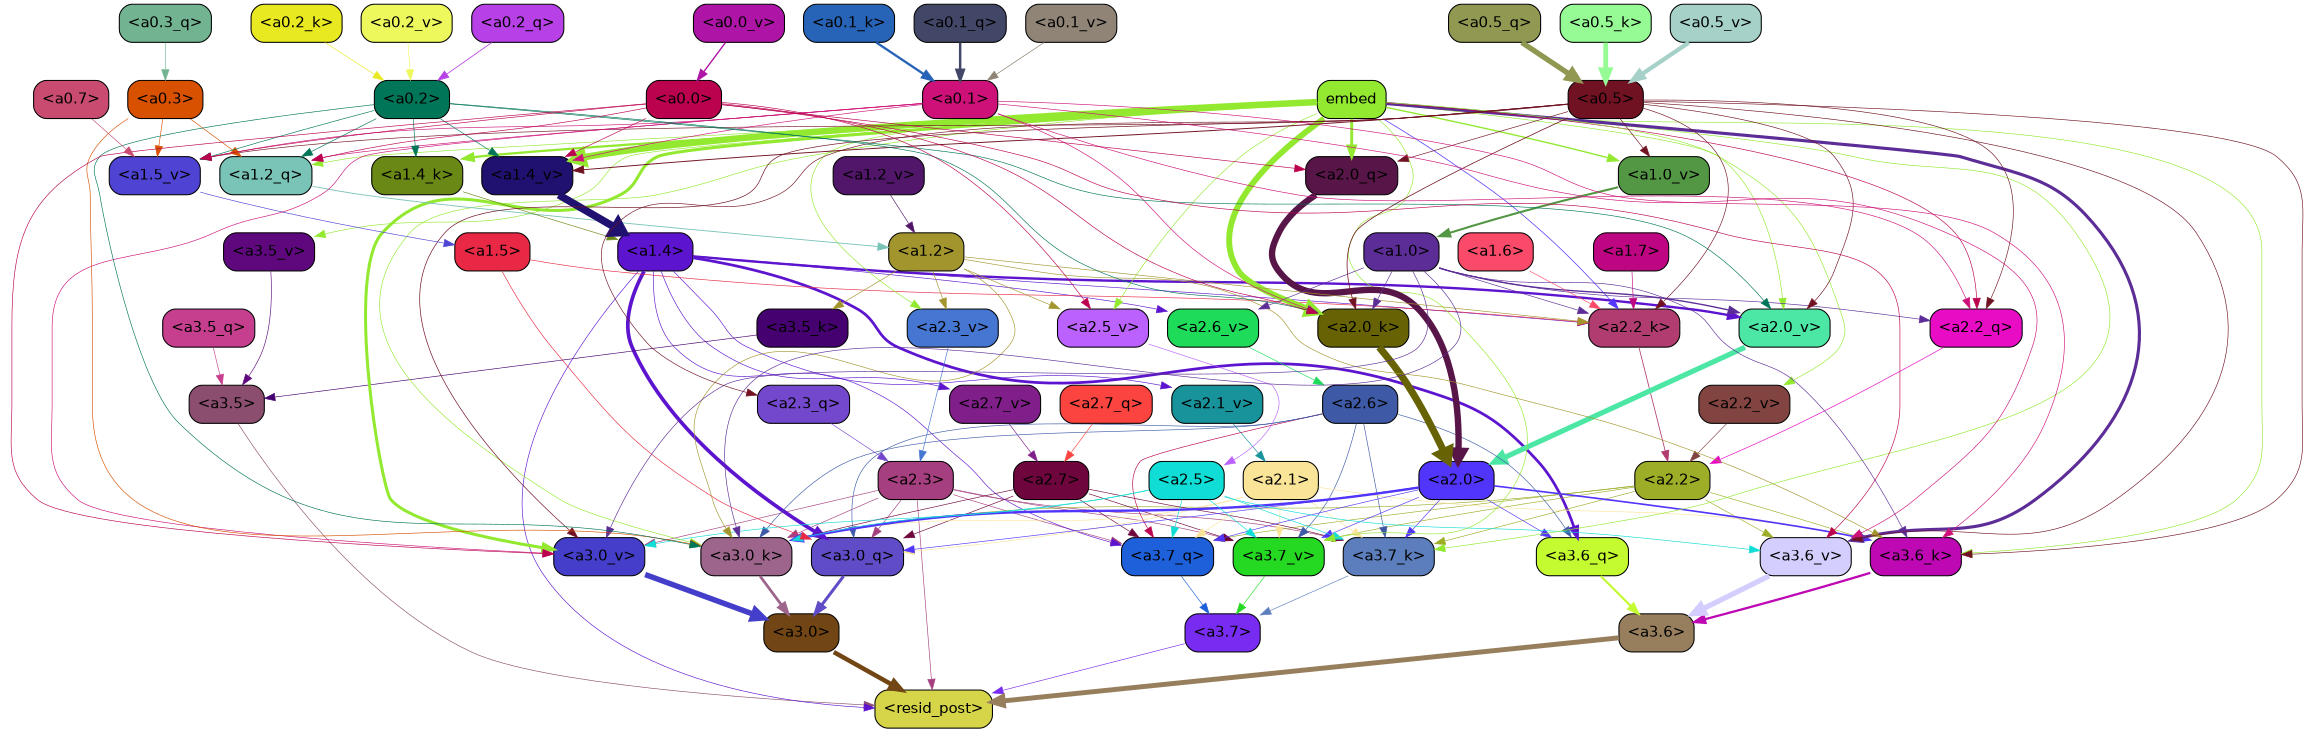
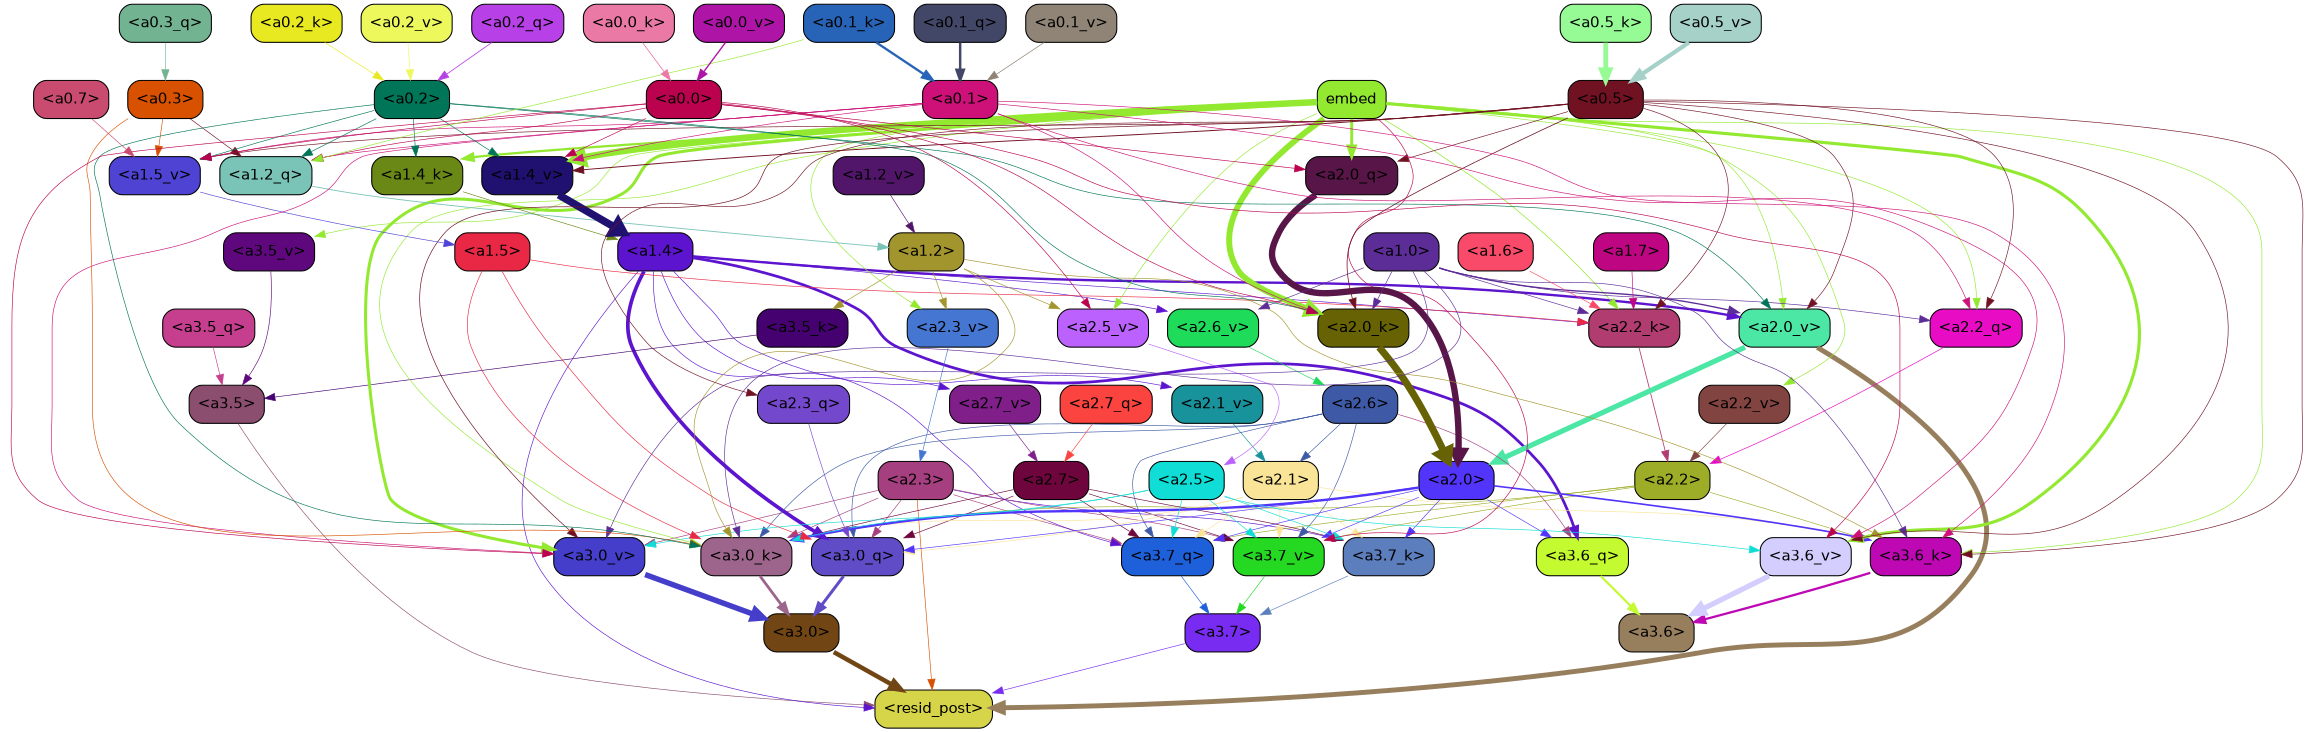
node "<a0.0_k>": added
node "<a0.5_q>": removed
edge "embed" -> "<a1.2_q>": now "<a0.1_k>" -> "<a1.2_q>"
edge "<a0.3>" -> "<a1.2_q>": color #d75101 -> #711223
edge "embed" -> "<a2.2_q>": color #bb024e -> #92e930
edge "embed" -> "<a3.6_v>": color #5c2c97 -> #92e930
node "<a1.0_v>": removed
edge "embed" -> "<a2.2_k>": color #5135fb -> #92e930
edge "embed" -> "<a3.7_k>": removed
edge "<a1.2>" -> "<a2.2_k>": removed
edge "embed" -> "<a3.7_v>": color #92e930 -> #bb024e
edge "<a1.5>" -> "<a3.0_k>": added
edge "<a2.3_q>" -> "<a2.3>": now "<a2.3_q>" -> "<a3.0_q>"
edge "<a2.6>" -> "<a3.7_q>": color #bb024e -> #3e5aa7
edge "<a2.6>" -> "<a3.6_q>": color #3e5aa7 -> #a53f7f
edge "<a2.6>" -> "<a3.7_k>": now "<a2.6>" -> "<a2.1>"
edge "<a2.2>" -> "<a3.6_v>": removed
edge "<a2.3>" -> "<a3.7_k>": color #a53f7f -> #5d14cf
edge "<a2.2>" -> "<a3.7_k>": removed
edge "<a2.3>" -> "<resid_post>": color #a53f7f -> #d75101
edge "<a3.6>" -> "<resid_post>": now "<a2.0_v>" -> "<resid_post>"
